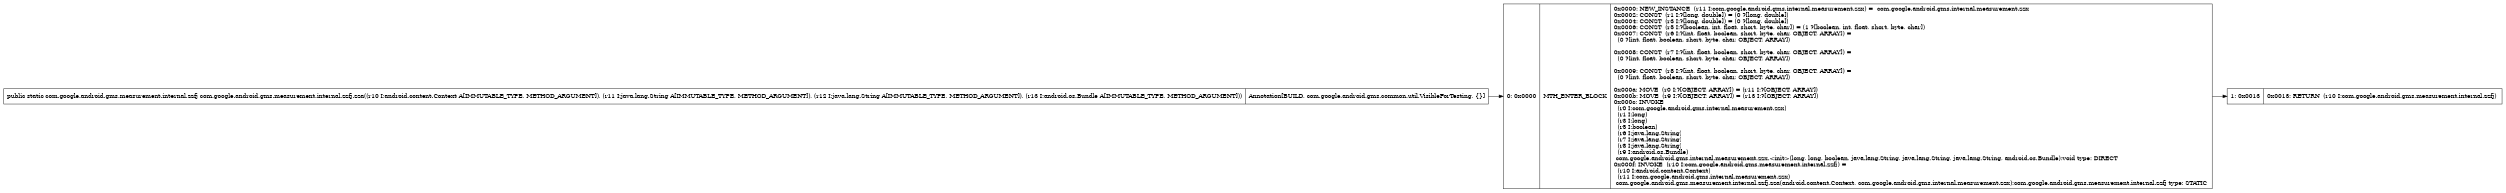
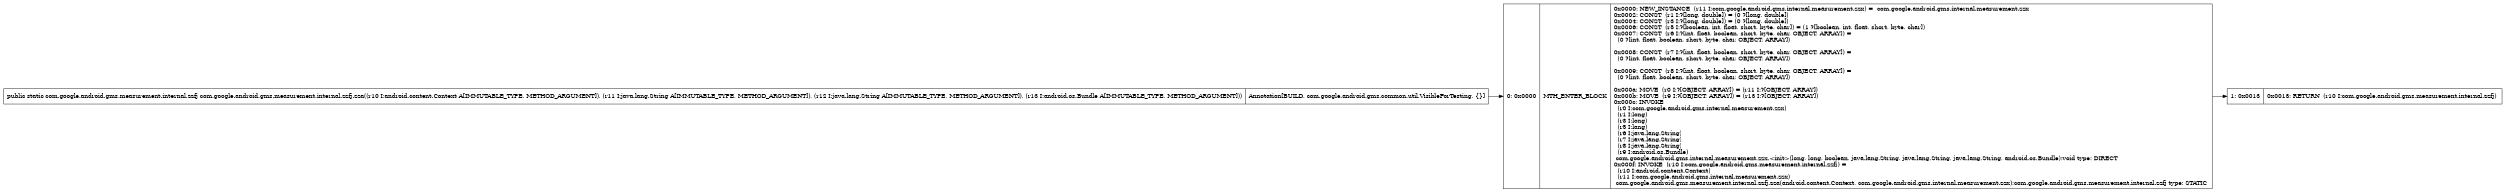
node "0: 0x0000": text "(r5 I:boolean)" -> "(r5 I:lang)"
